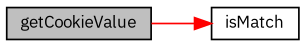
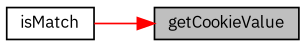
edge "getCookieValue" -> "isMatch": reversed
